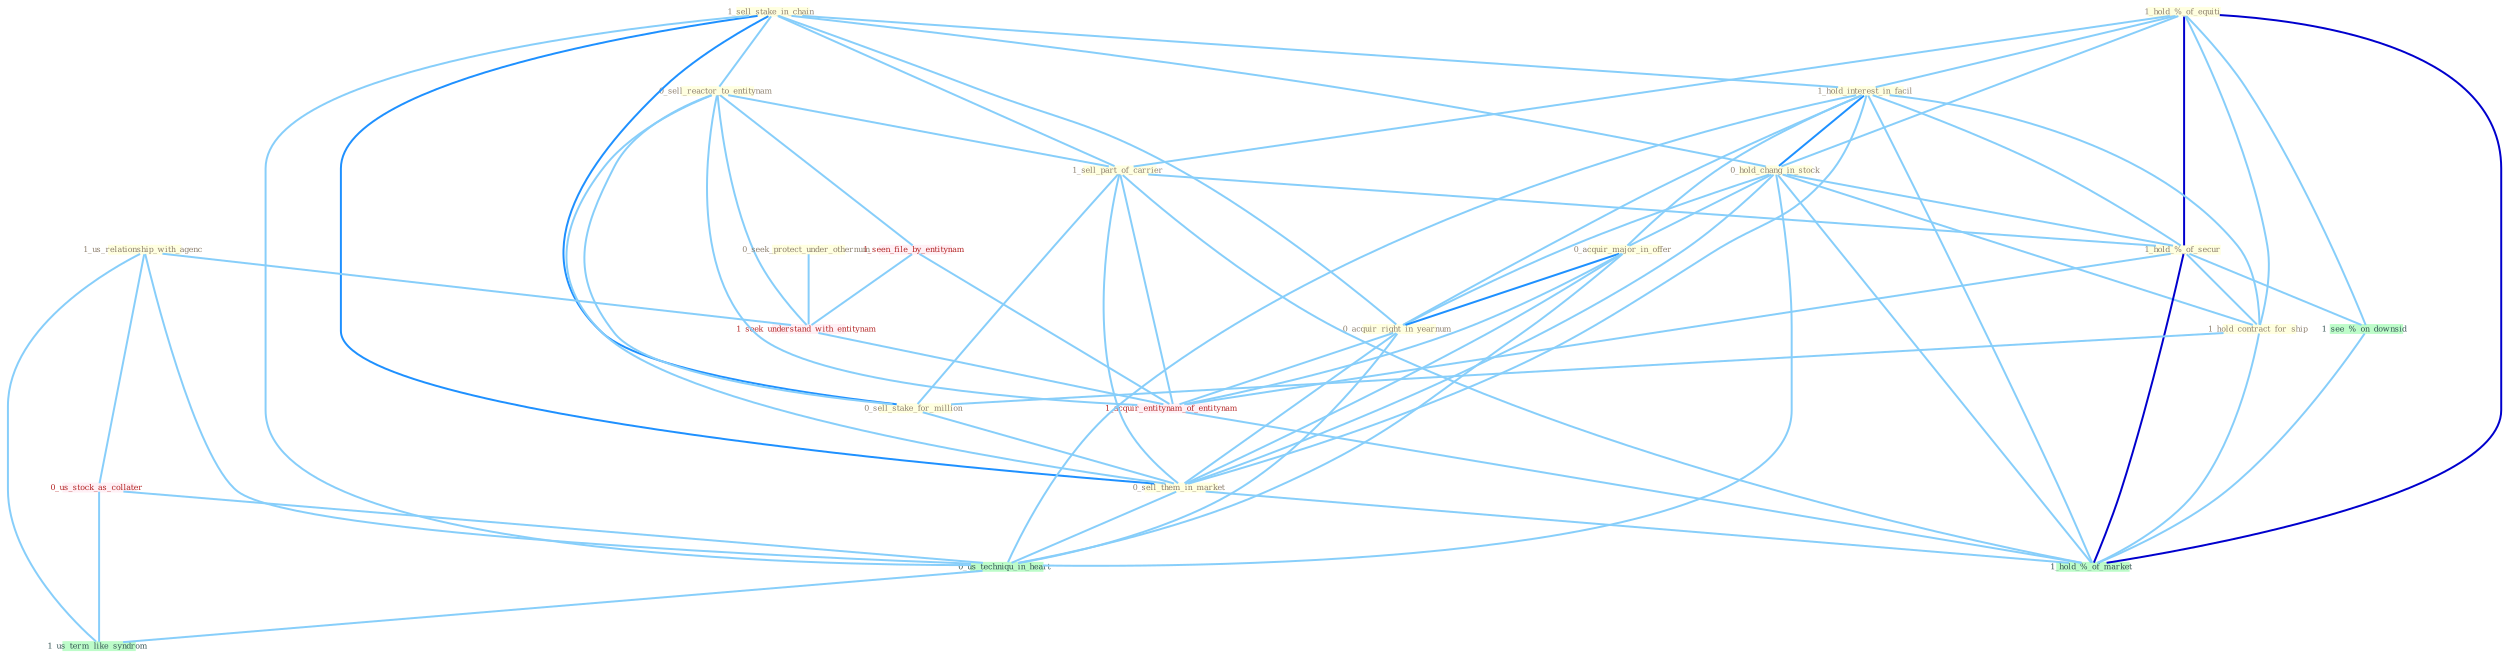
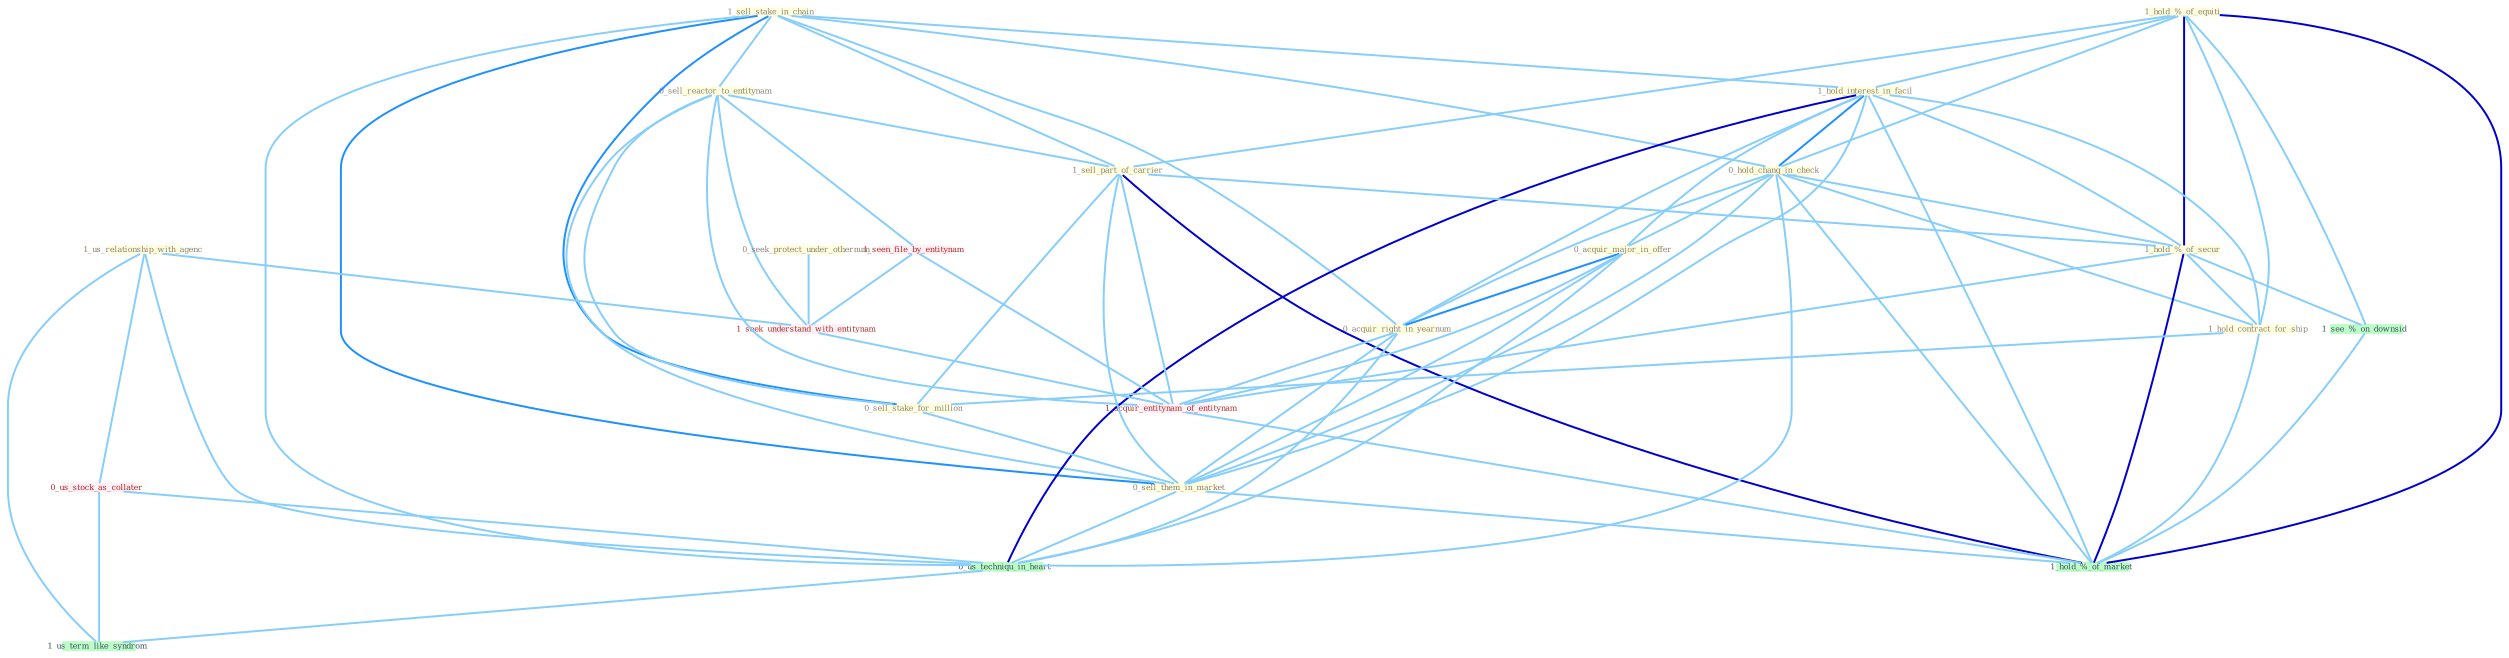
node "0_hold_chang_in_stock": label "0_hold_chang_in_stock" -> "0_hold_chang_in_check"
edge "1_hold_interest_in_facil" -- "0_us_techniqu_in_heart": color #87cefa -> #0000cd
edge "1_sell_part_of_carrier" -- "1_hold_%_of_market": color #87cefa -> #0000cd
